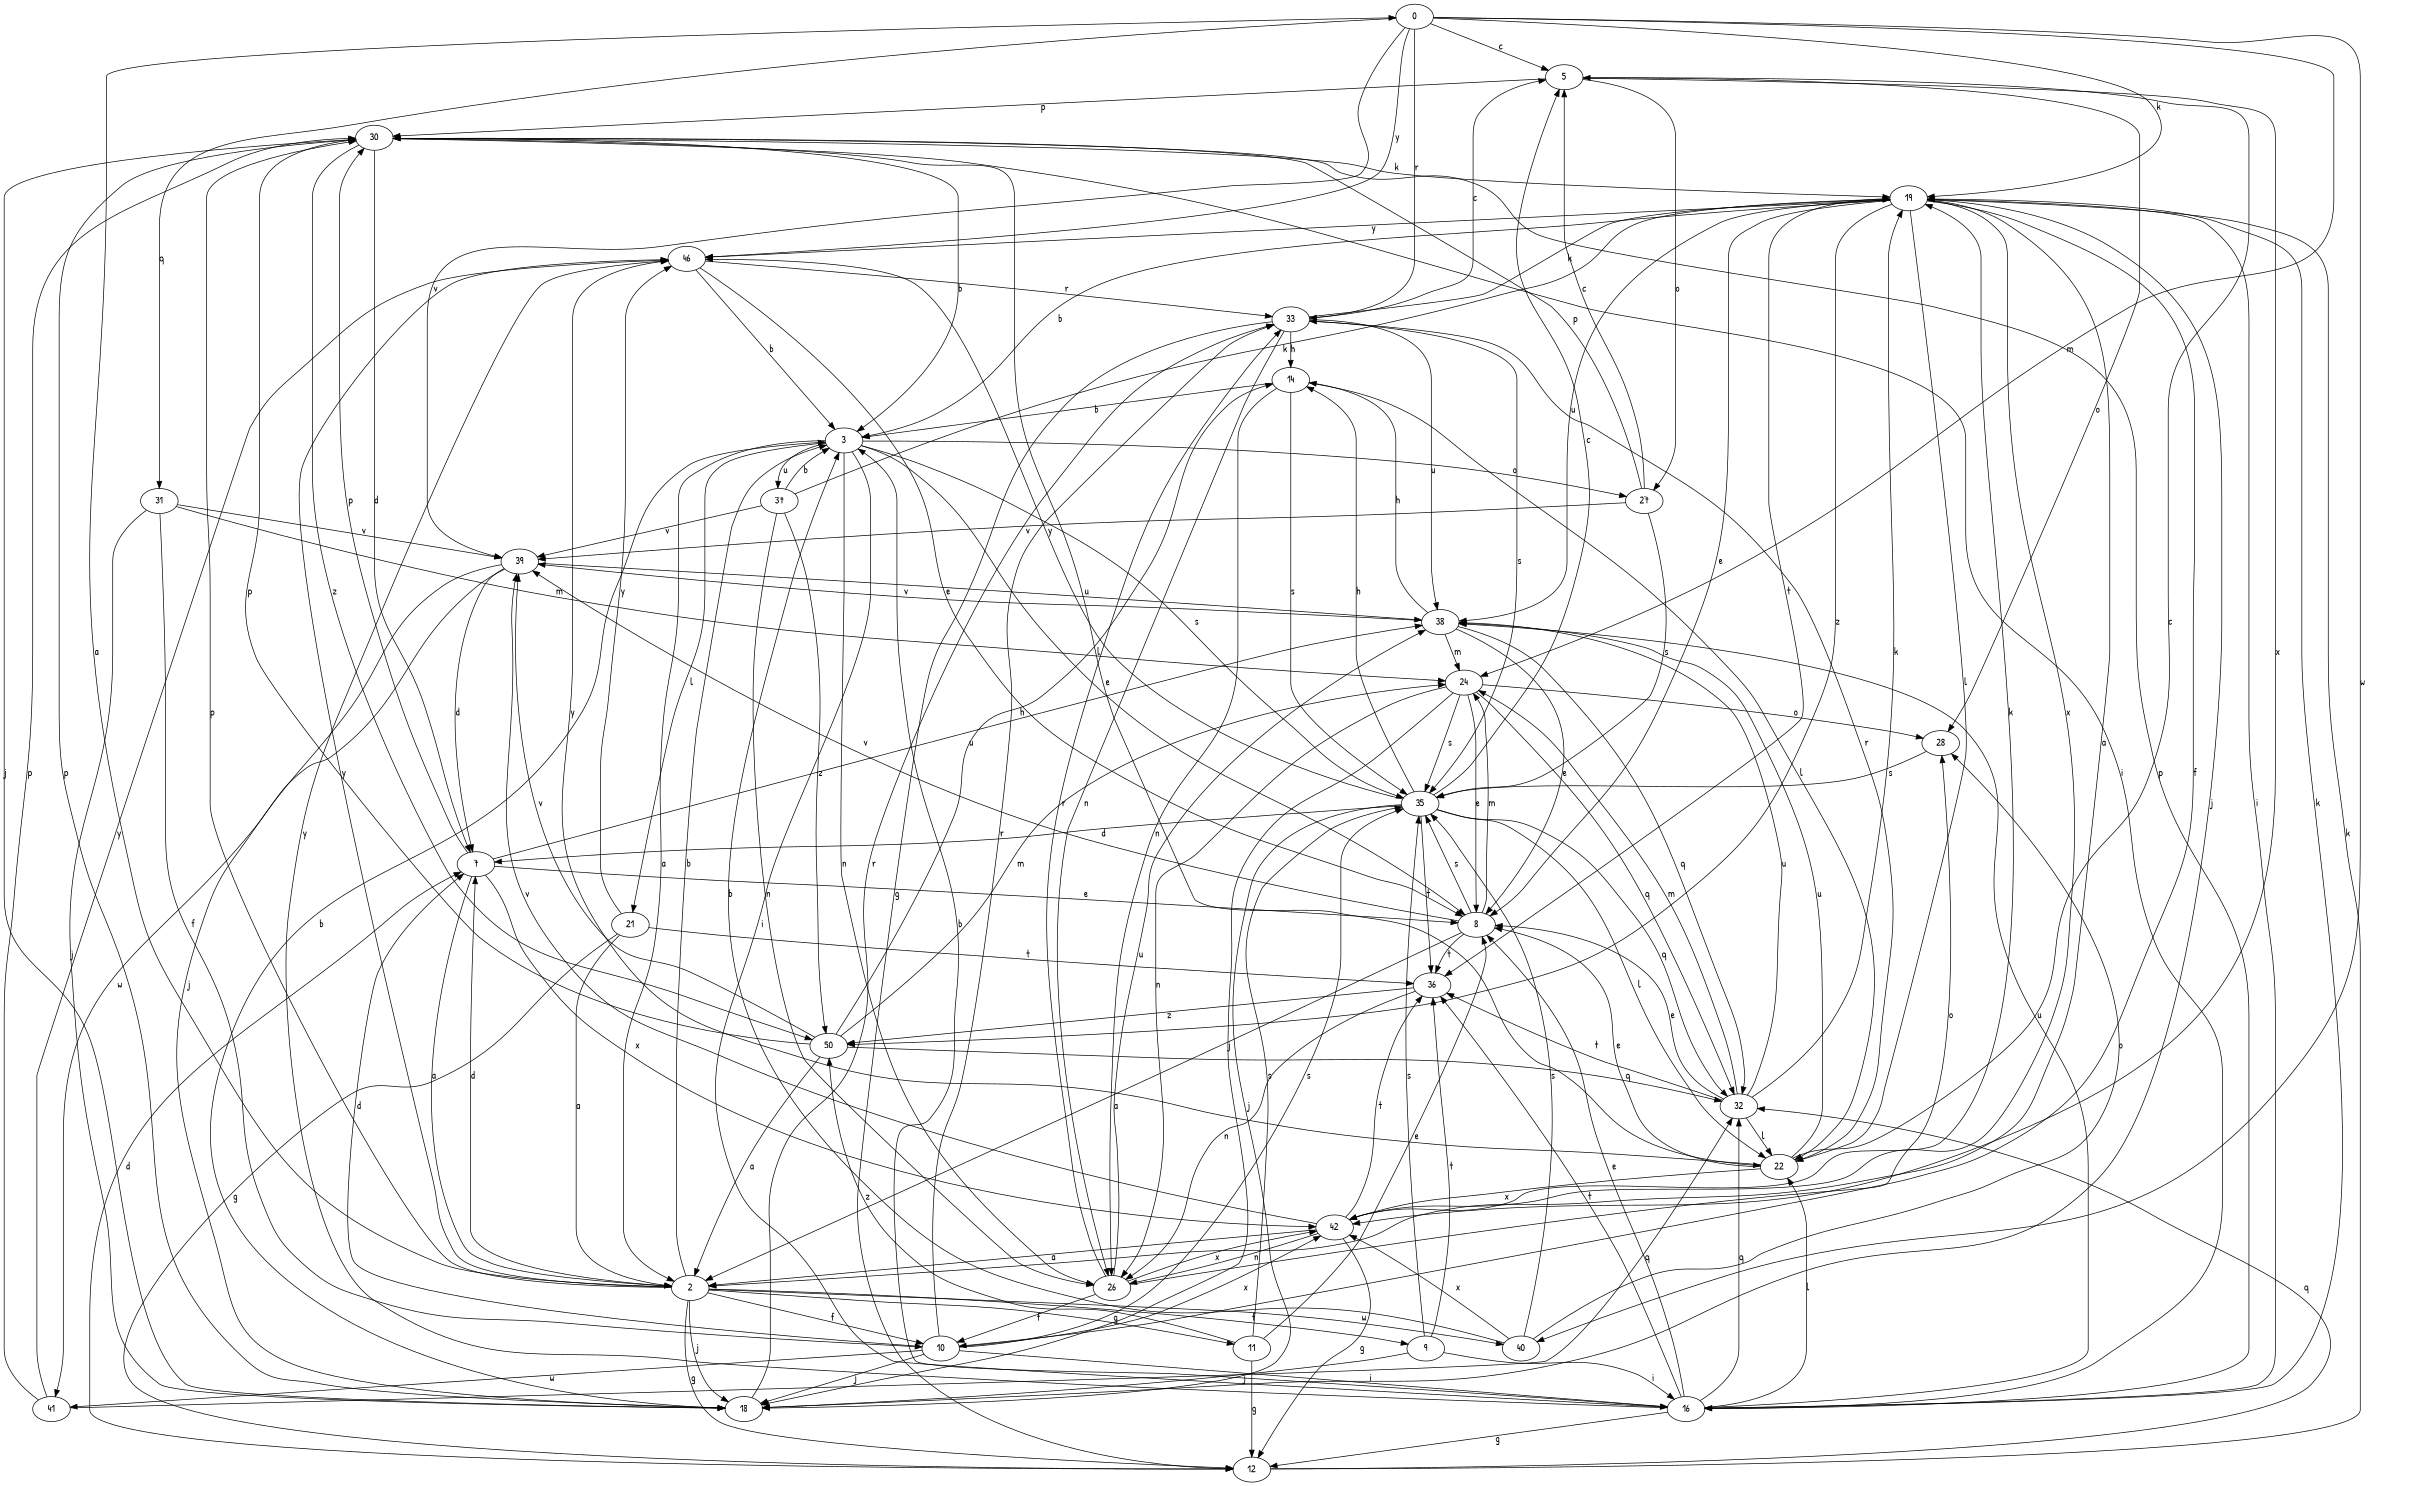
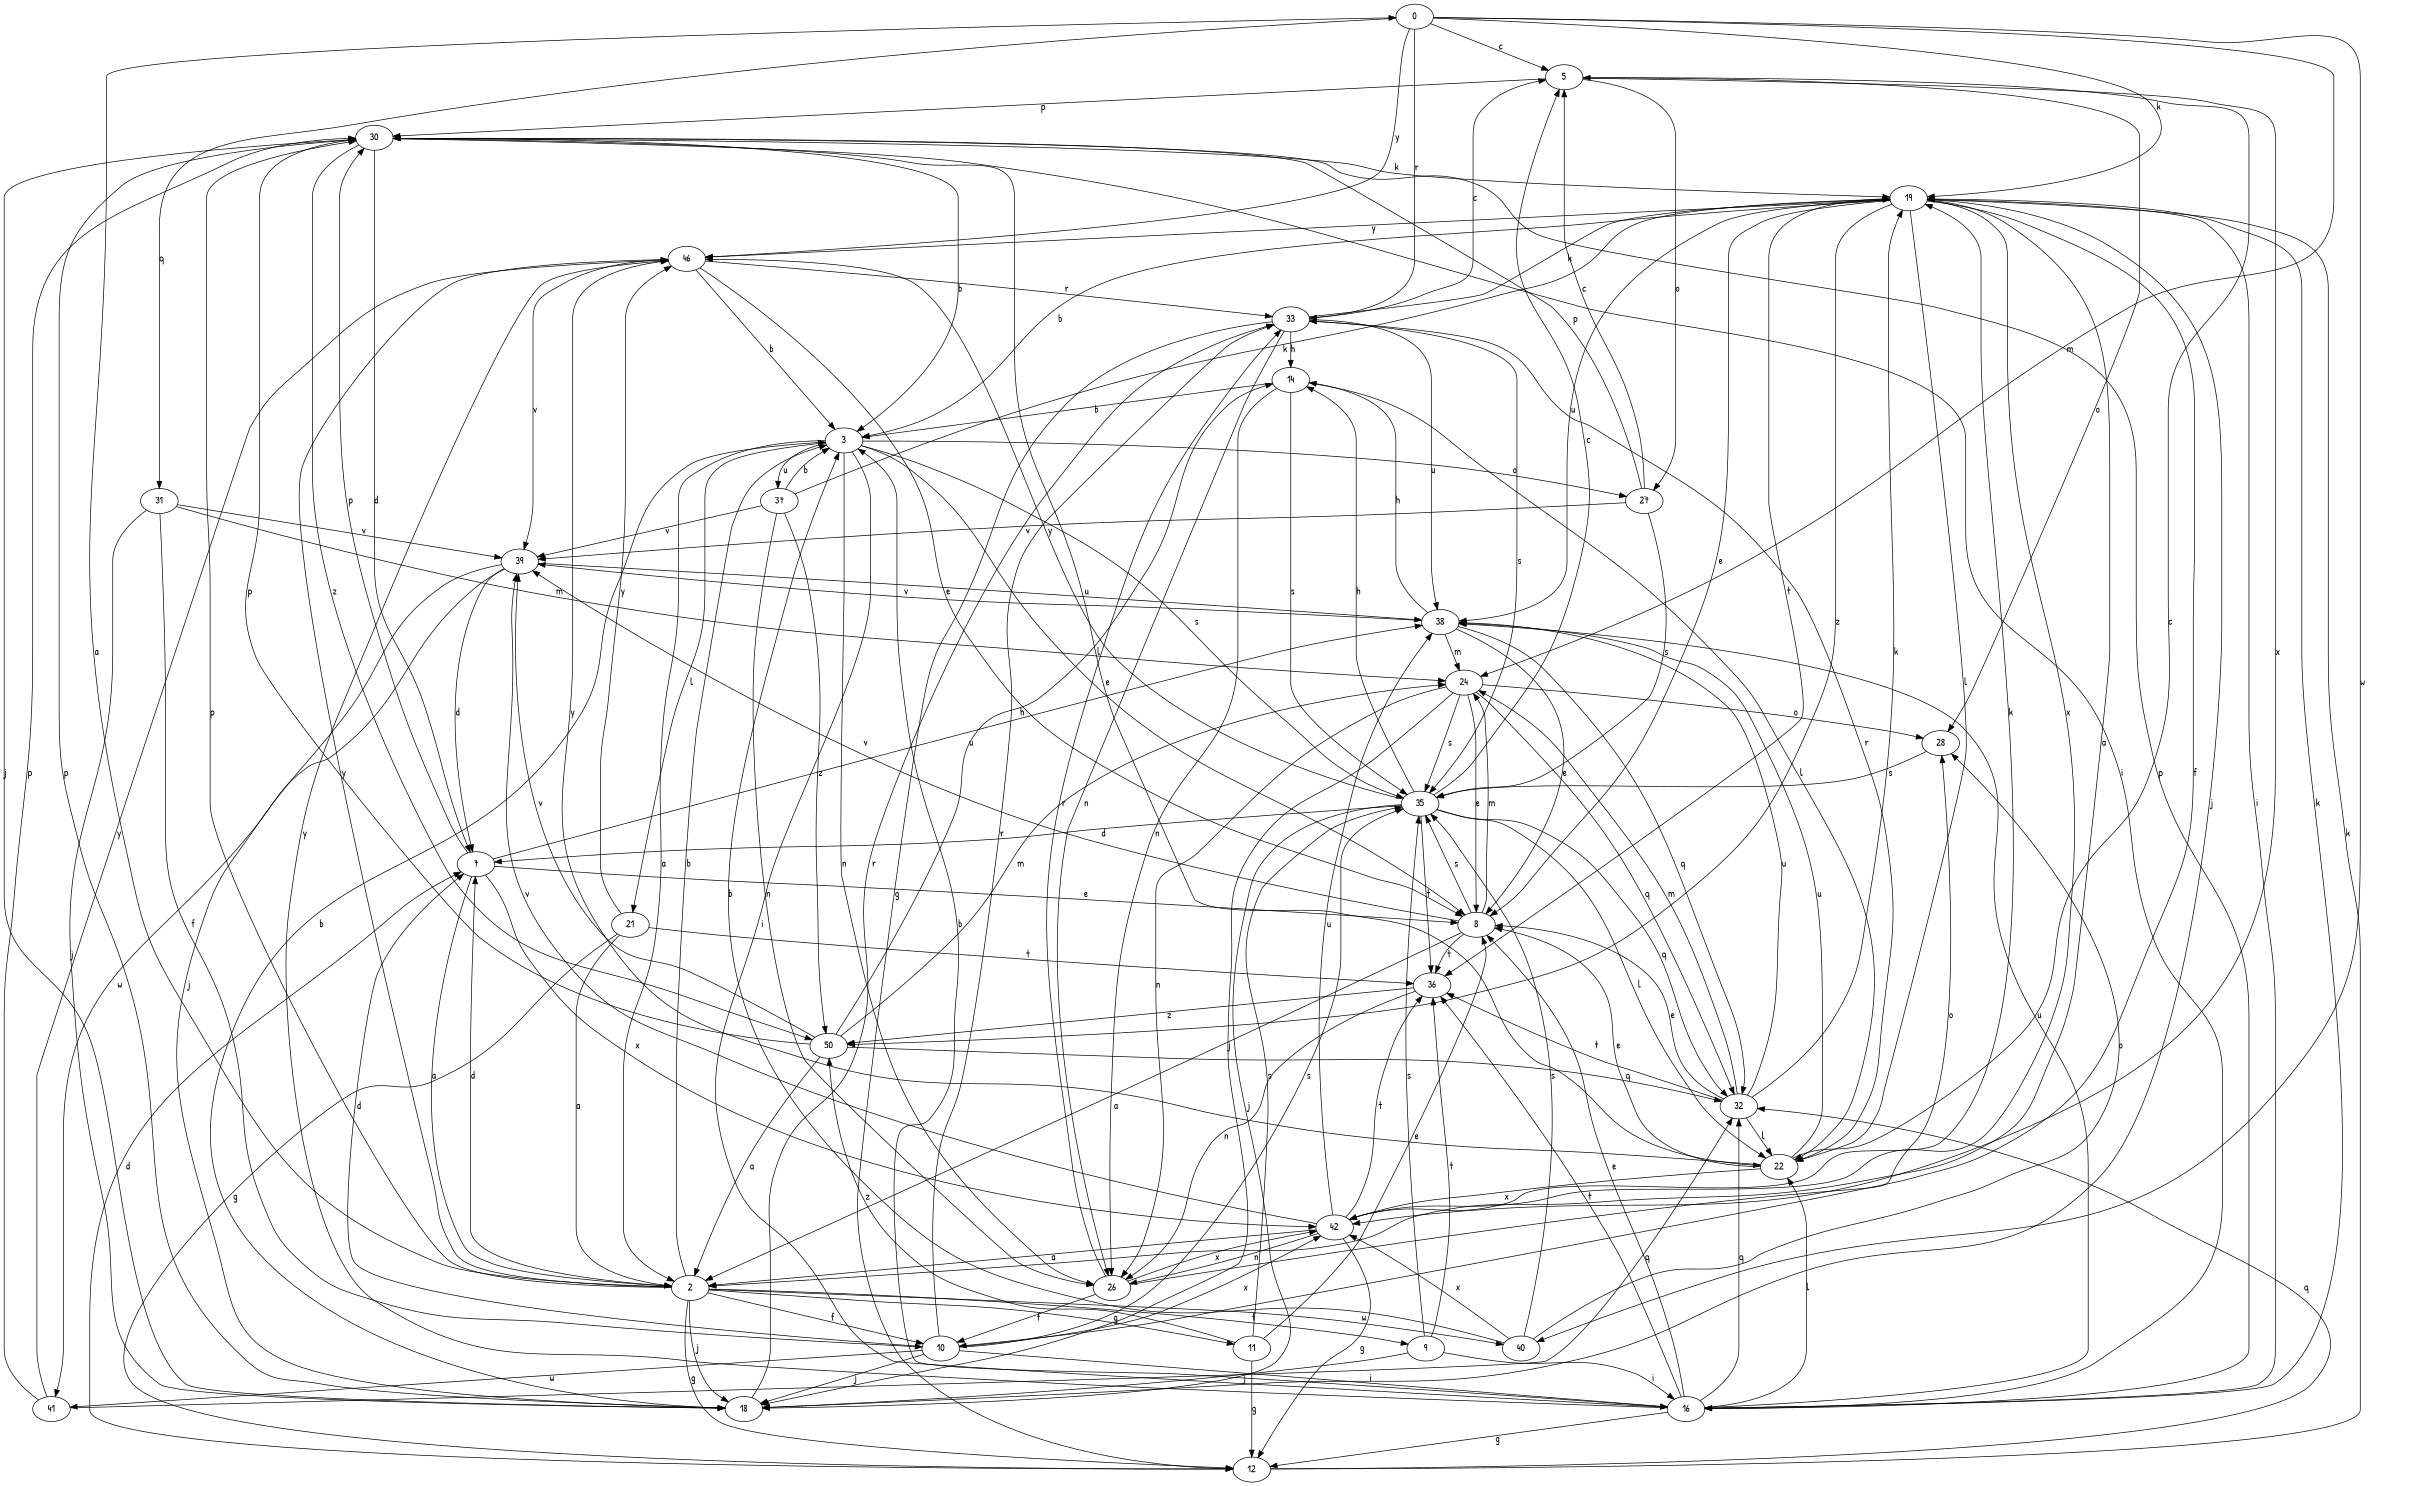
edge "0" -> "39": now "46" -> "39"
edge "26" -> "38": now "42" -> "38"
